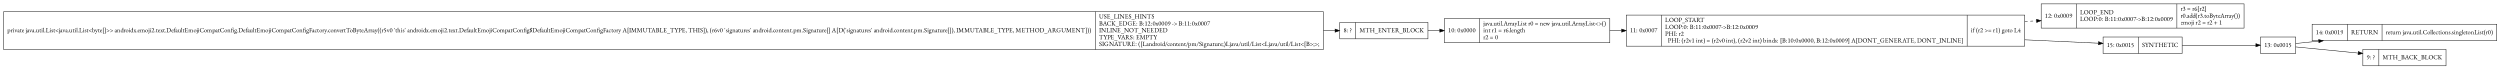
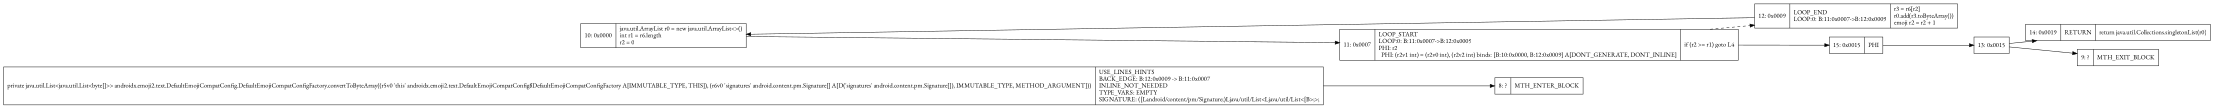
edge "8: ?" -> "10: 0x0000": now "12: 0x0009" -> "10: 0x0000"
node "15: 0x0015": text "SYNTHETIC" -> "PHI"
node "9: ?": text "MTH_BACK_BLOCK" -> "MTH_EXIT_BLOCK"
